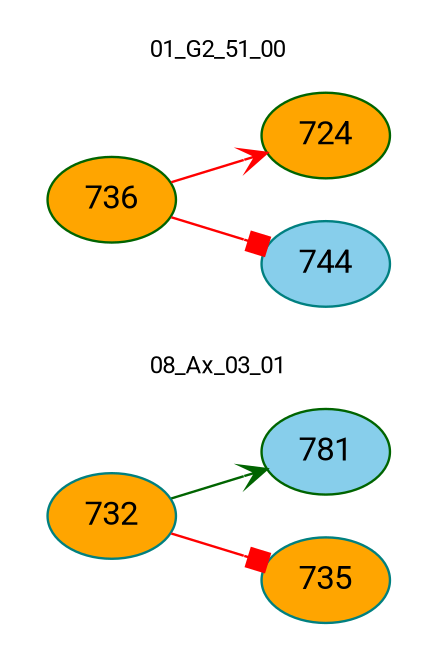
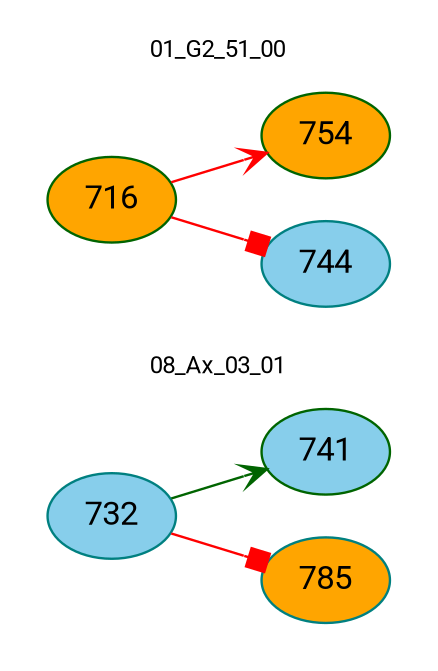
node "724": label "724" -> "754"
node "736": label "736" -> "716"
node "781": label "781" -> "741"
node "732": fillcolor orange -> skyblue
node "735": label "735" -> "785"
